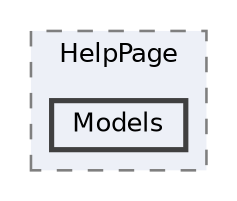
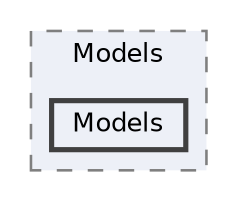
cluster "HelpPage": label "HelpPage" -> "Models"
